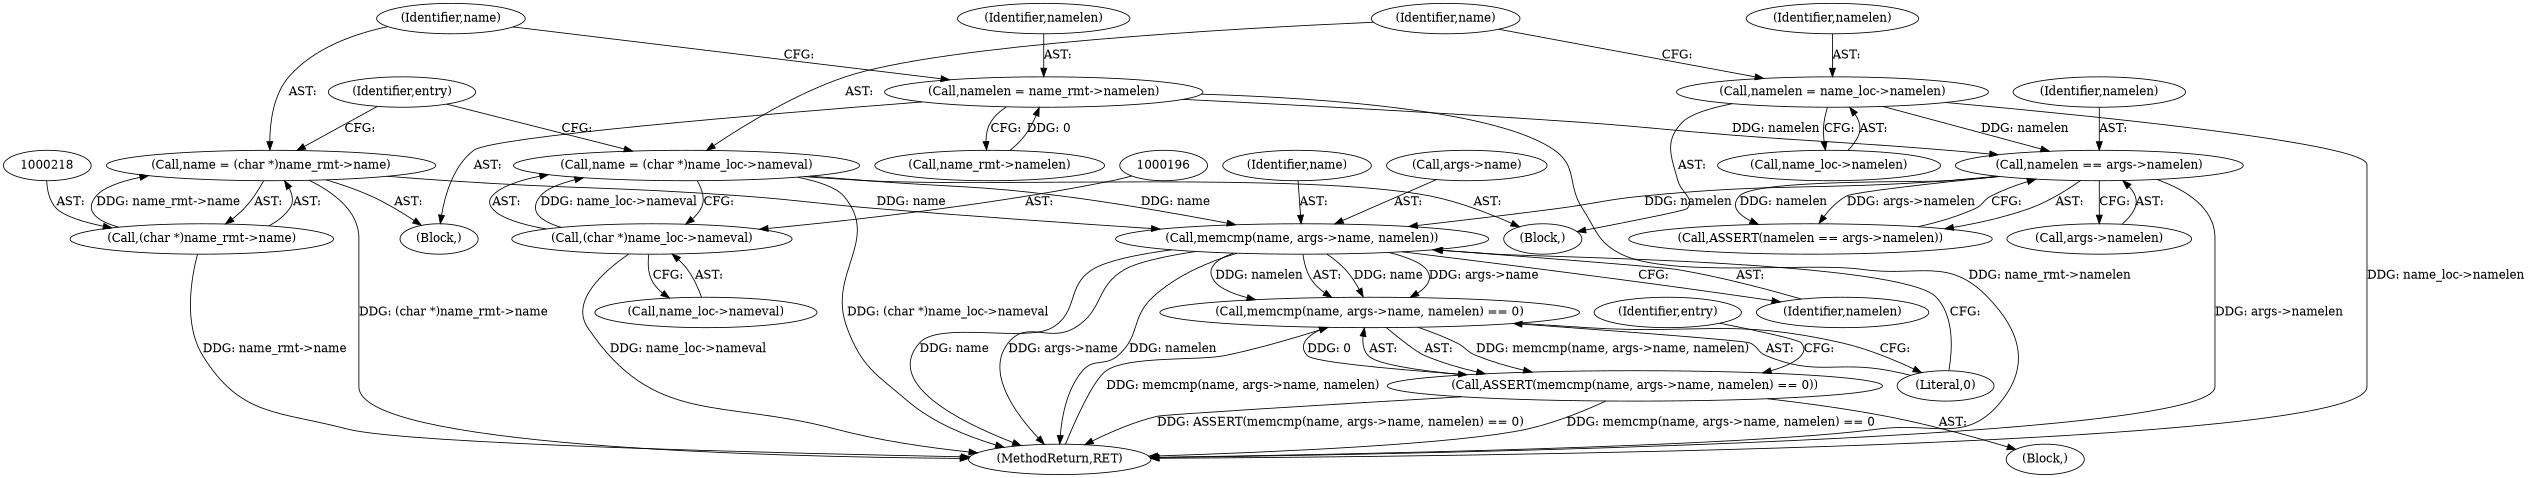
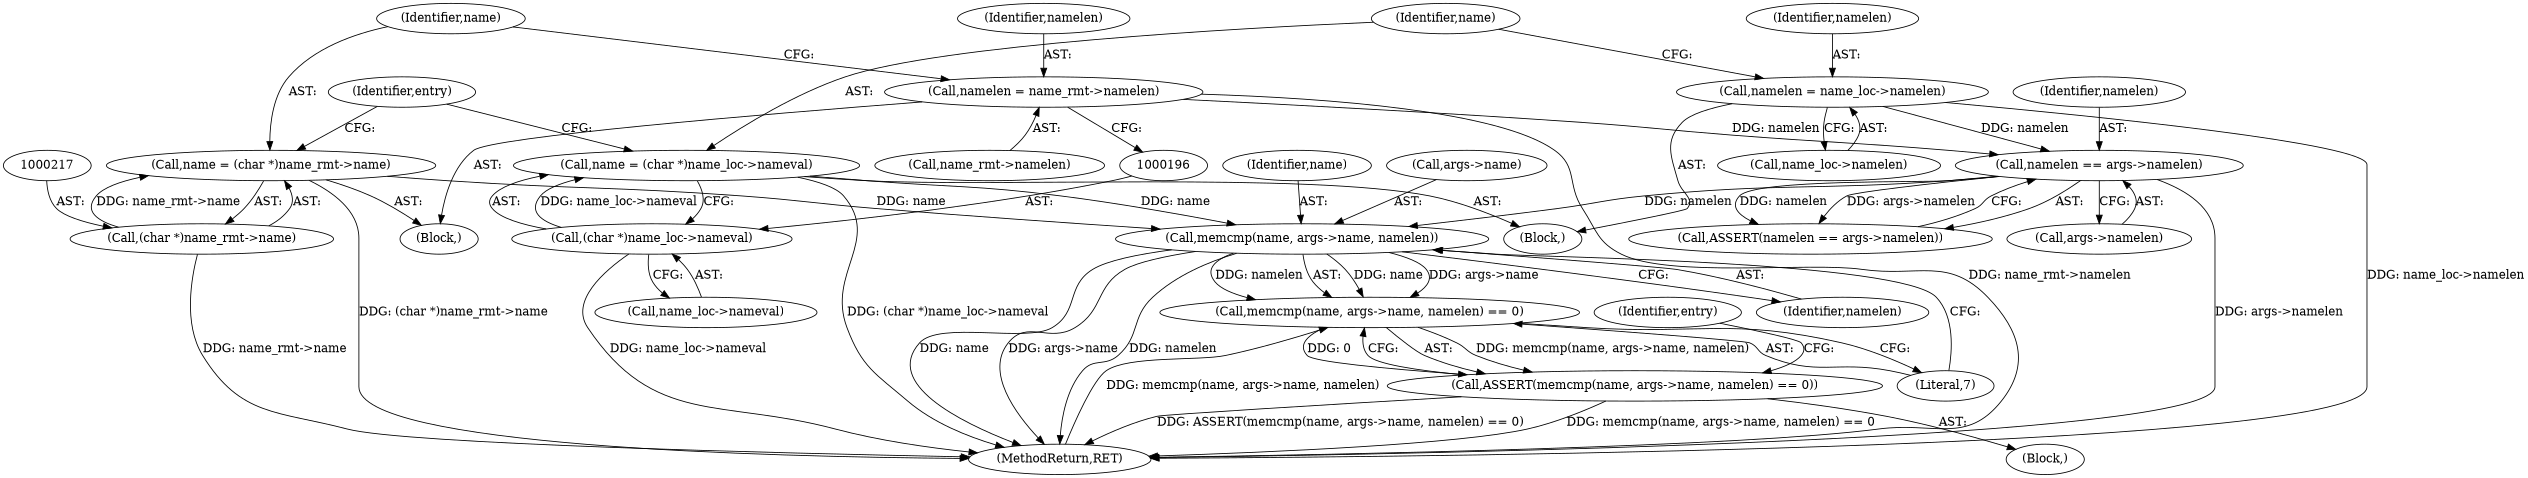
edge "(Call,namelen = name_rmt->namelen)" -> "(Call,name_rmt->namelen)": now "(Call,namelen = name_rmt->namelen)" -> "1000196"
edge "(Call,name_rmt->namelen)" -> "(Call,namelen = name_rmt->namelen)": label "DDG: 0" -> "AST: "
node "1000218": label "1000218" -> "1000217"
edge "(Call,ASSERT(memcmp(name, args->name, namelen) == 0))" -> "(Call,memcmp(name, args->name, namelen) == 0)": label "AST: " -> "CFG: "
node "(Literal,0)": label "(Literal,0)" -> "(Literal,7)"
